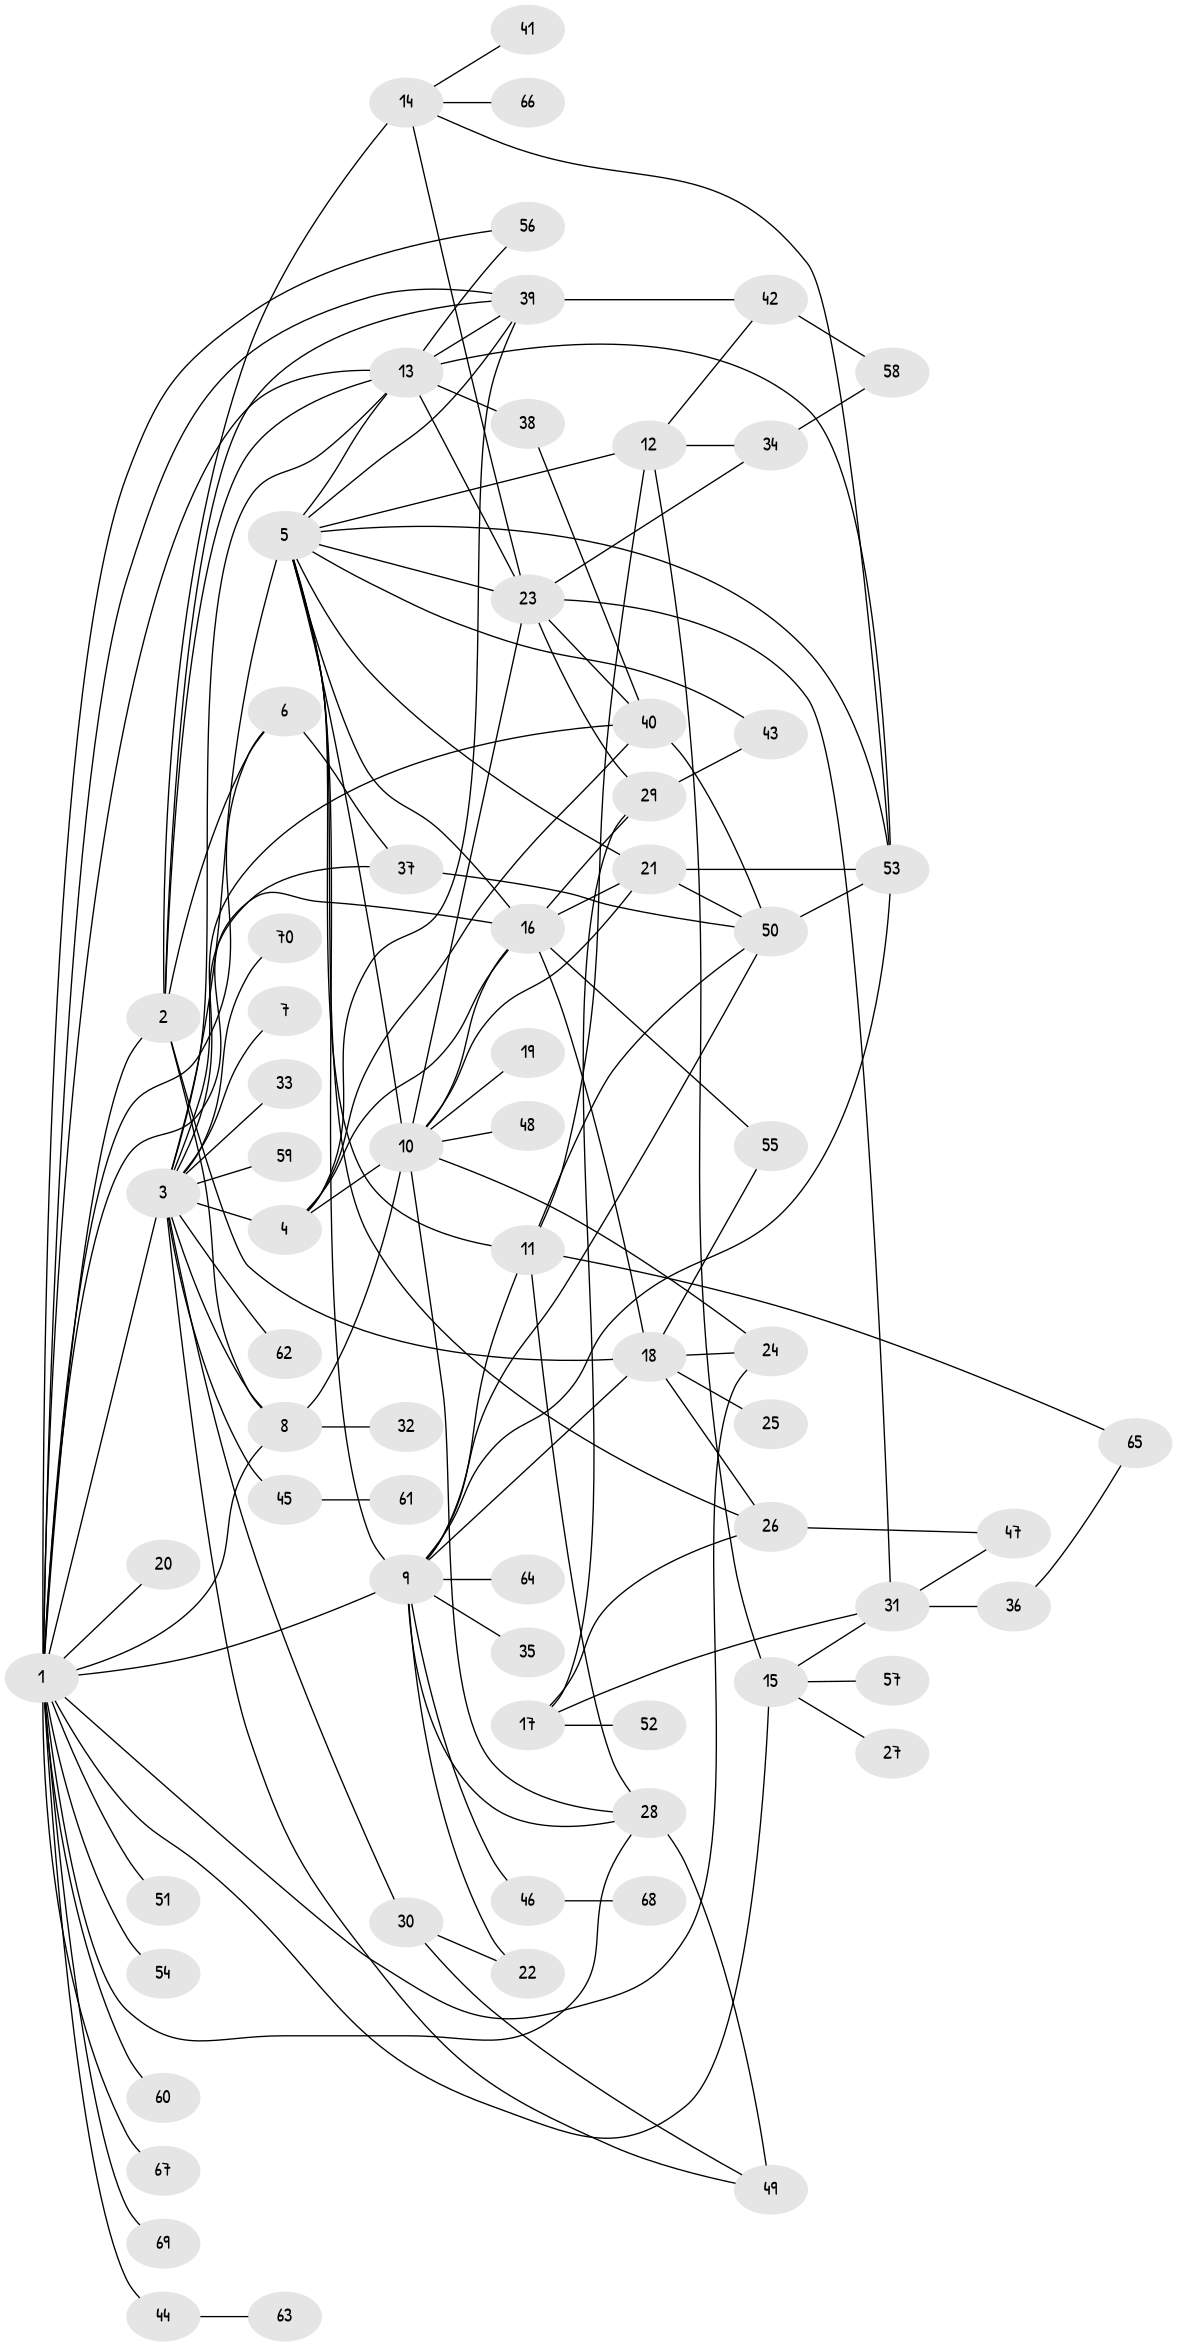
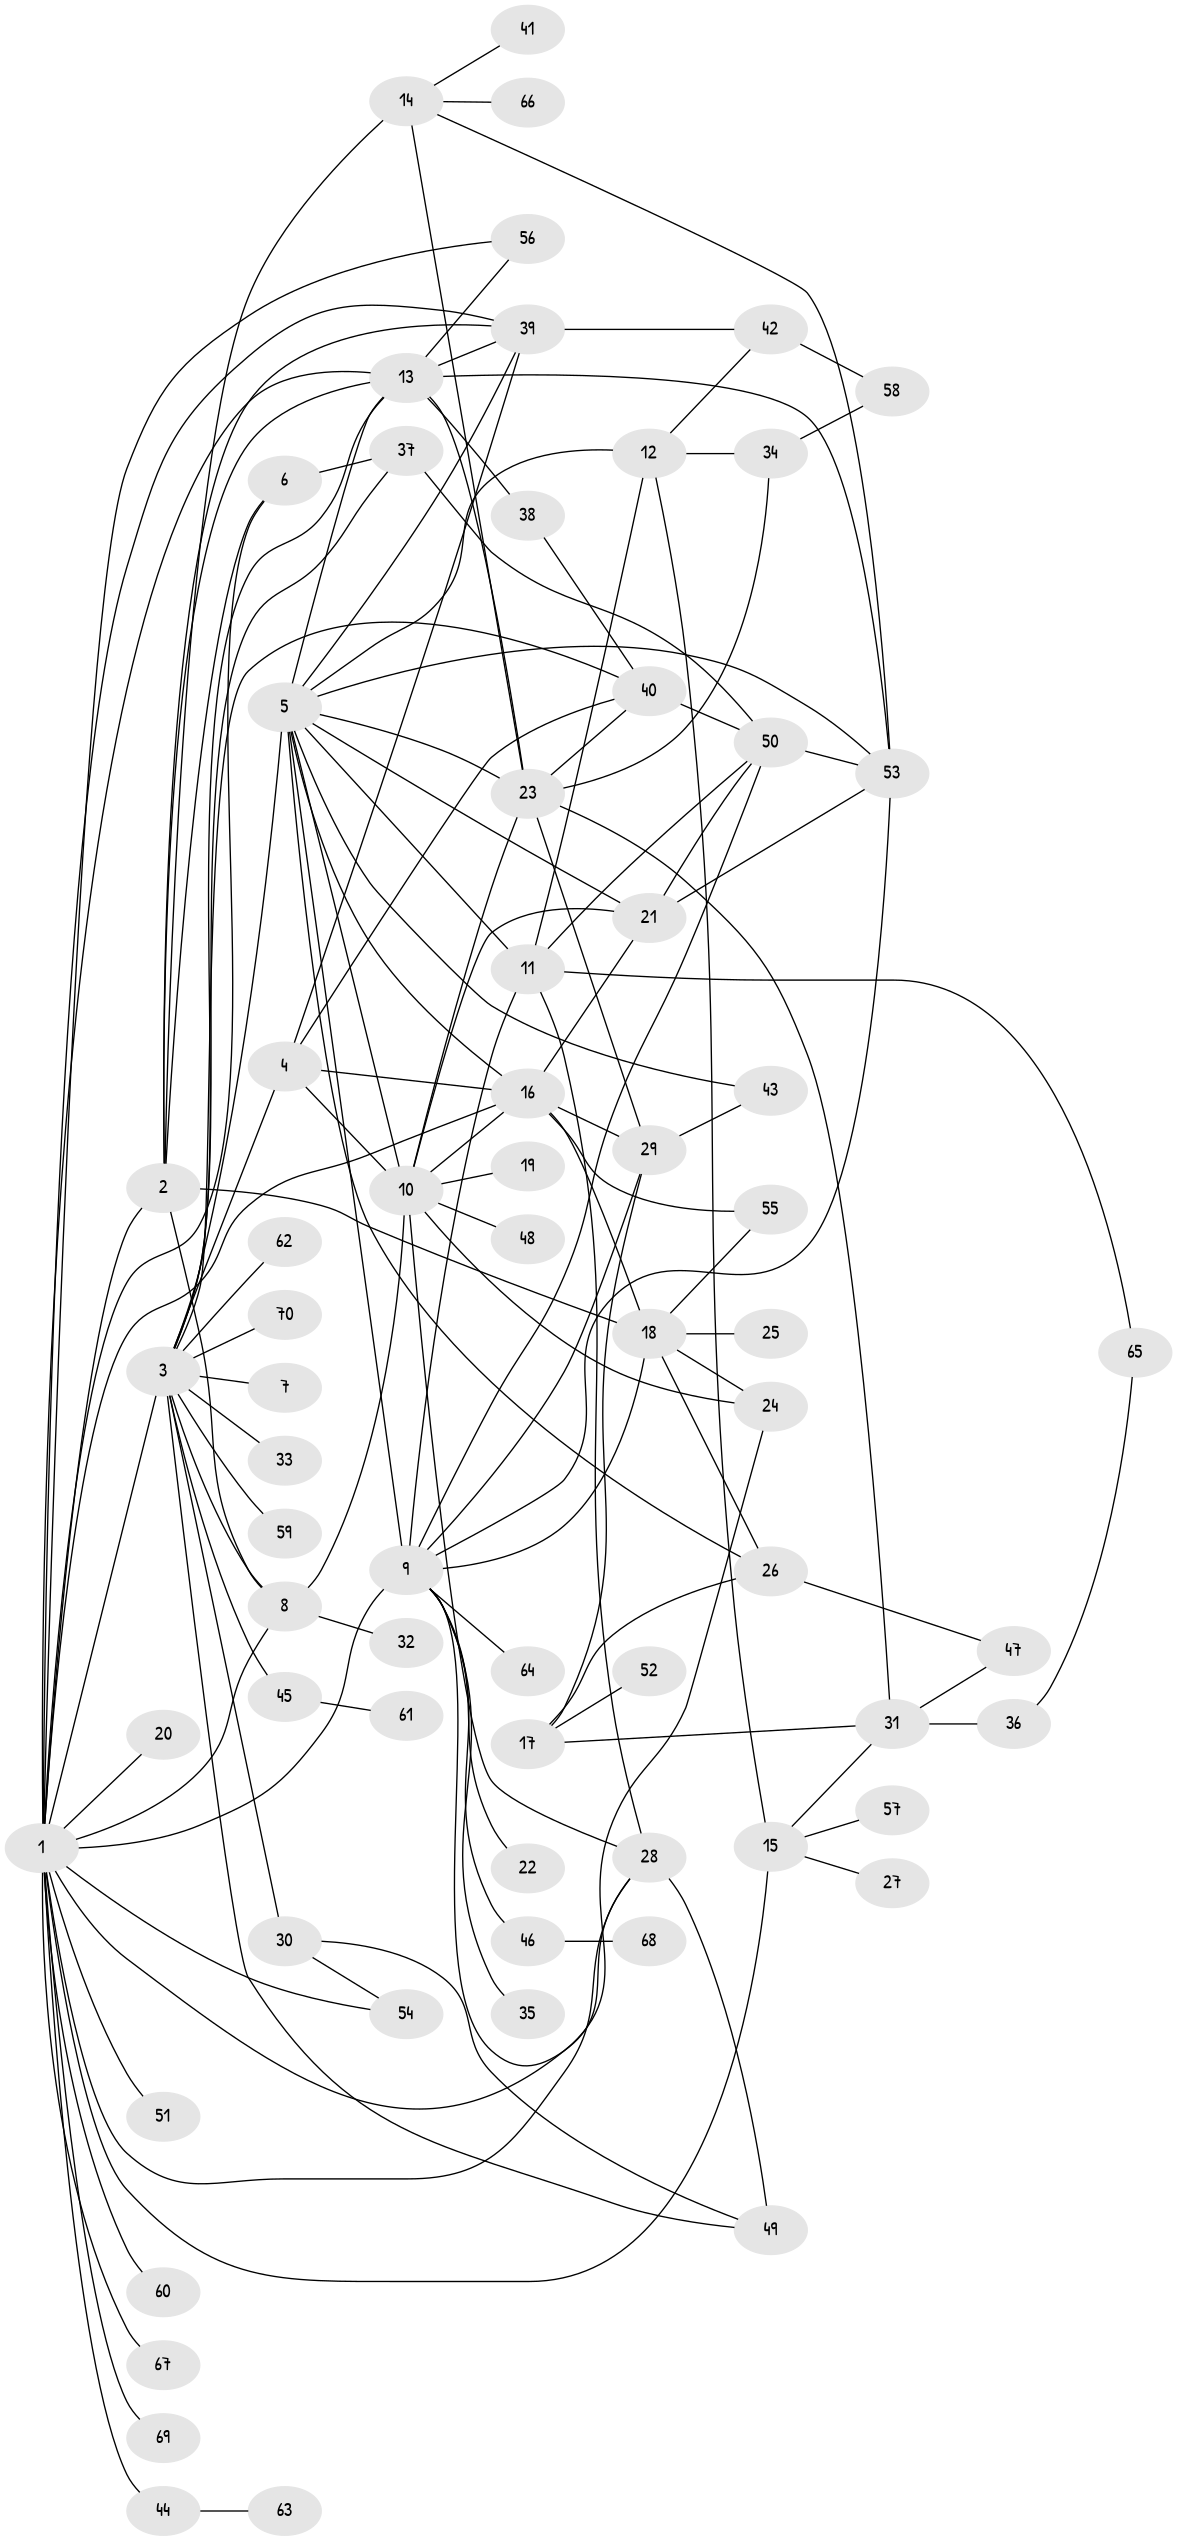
edge "29" -- "9": added
edge "30" -- "22": now "30" -- "54"
